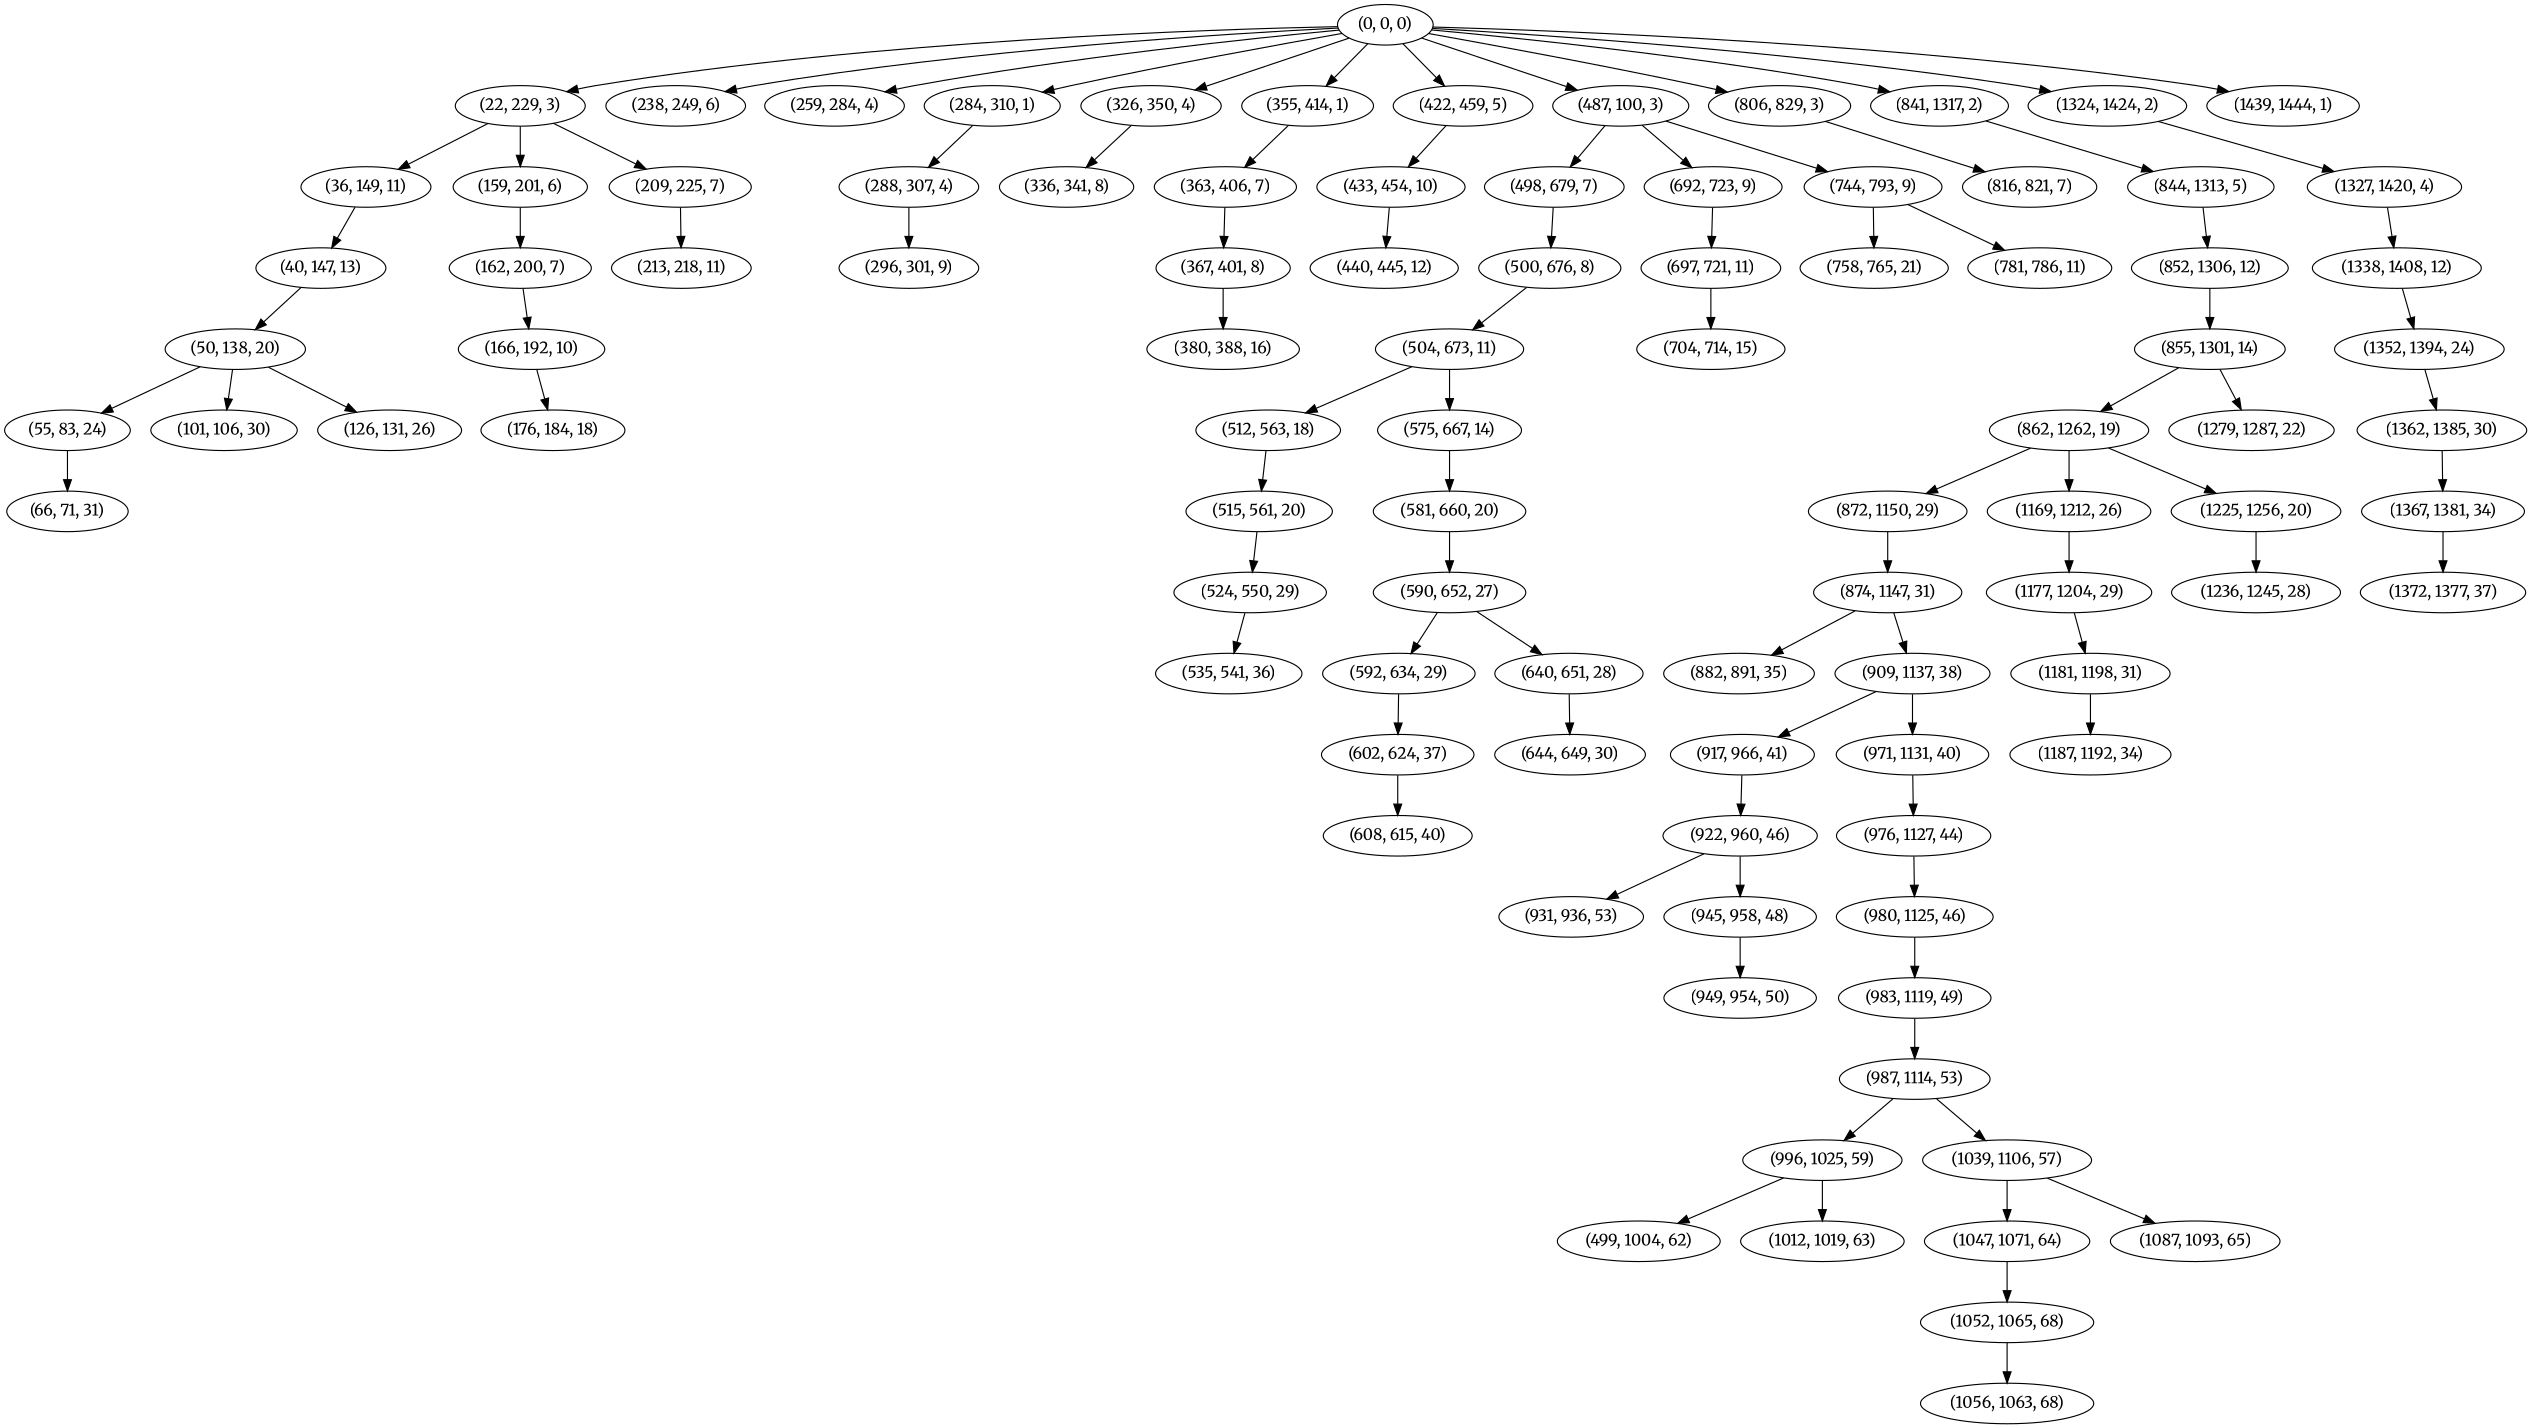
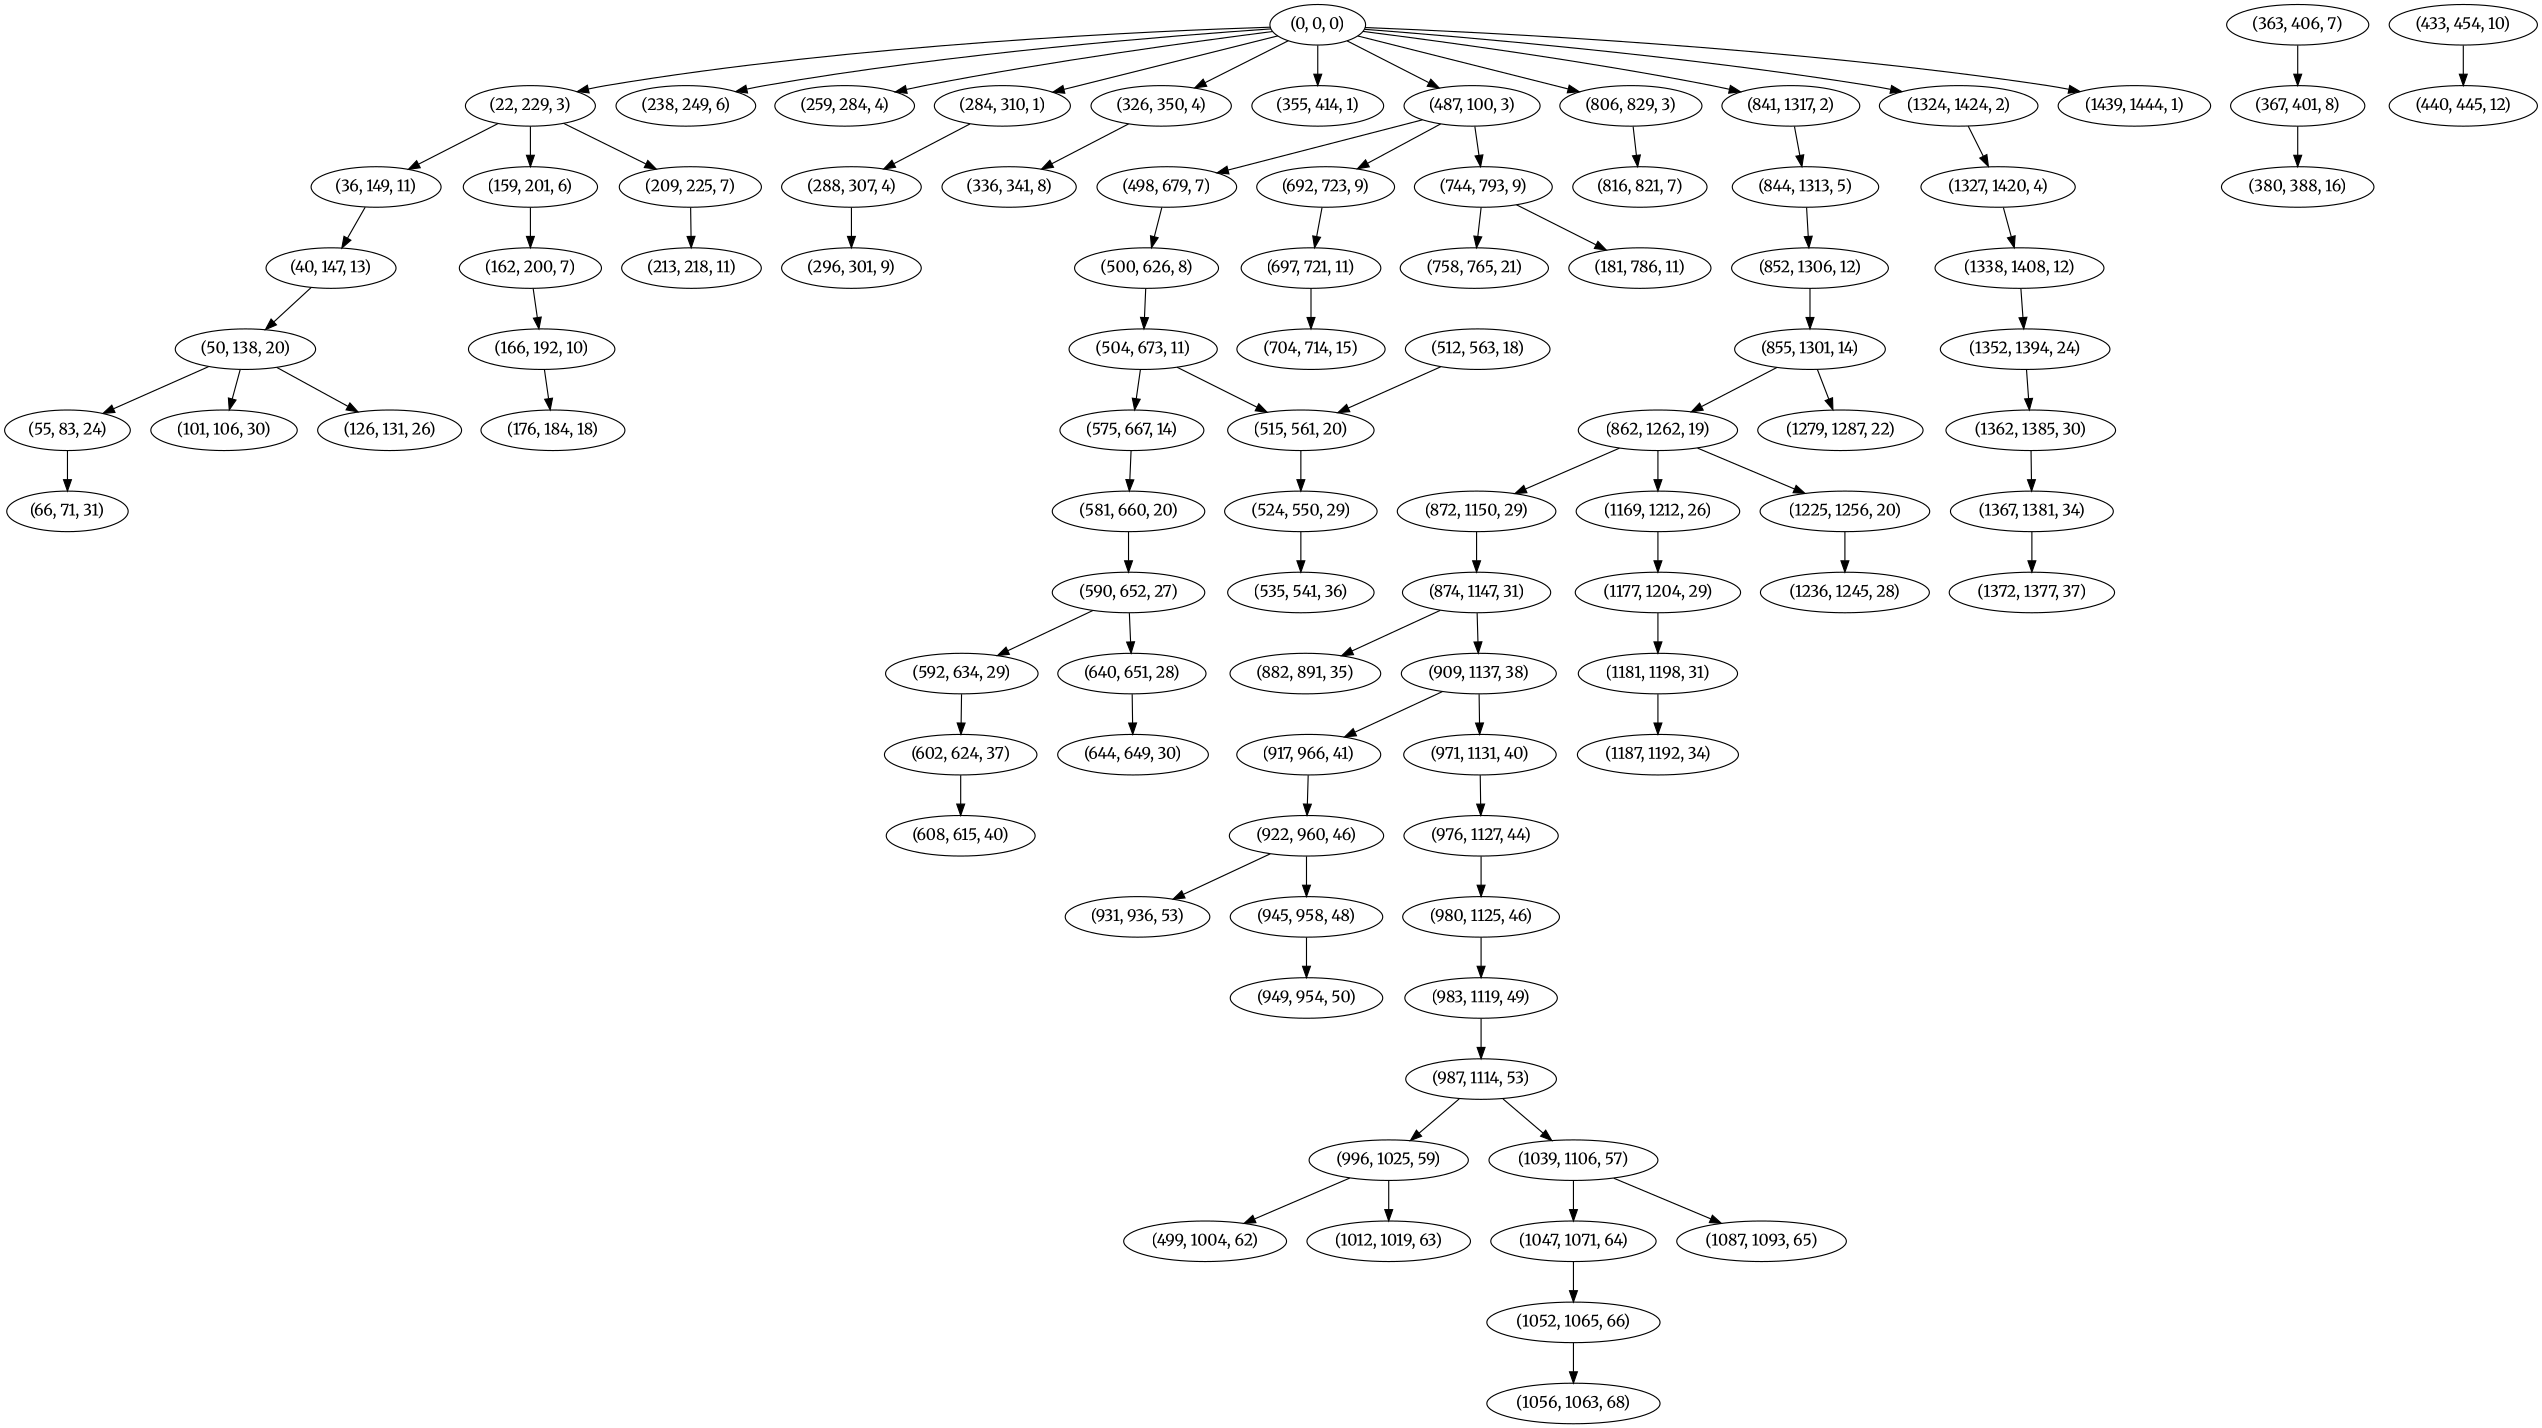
node "(422, 459, 5)": removed
edge "(355, 414, 1)" -> "(363, 406, 7)": removed
node "(500, 676, 8)": label "(500, 676, 8)" -> "(500, 626, 8)"
node "(781, 786, 11)": label "(781, 786, 11)" -> "(181, 786, 11)"
edge "(504, 673, 11)" -> "(512, 563, 18)": now "(504, 673, 11)" -> "(515, 561, 20)"
node "(1052, 1065, 68)": label "(1052, 1065, 68)" -> "(1052, 1065, 66)"
